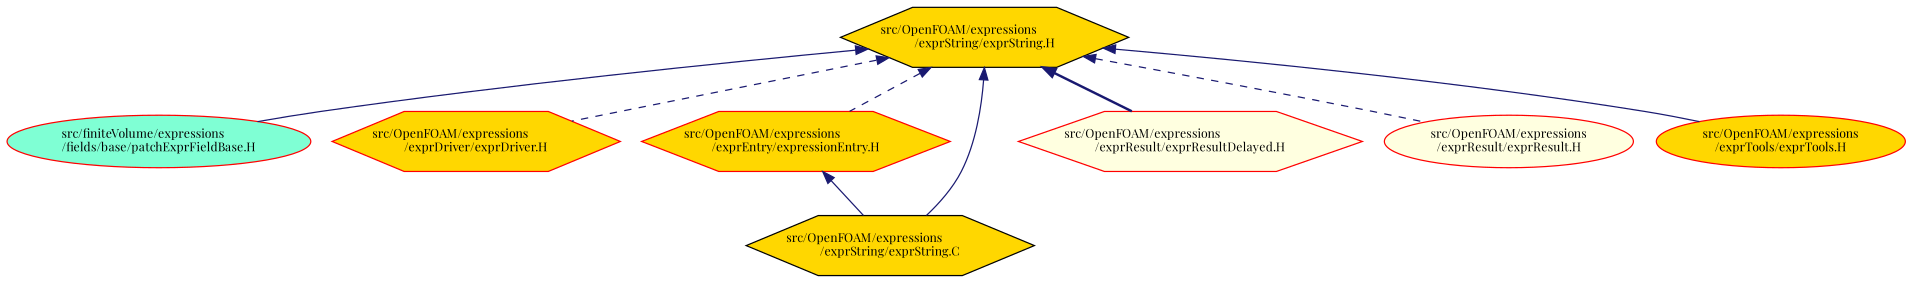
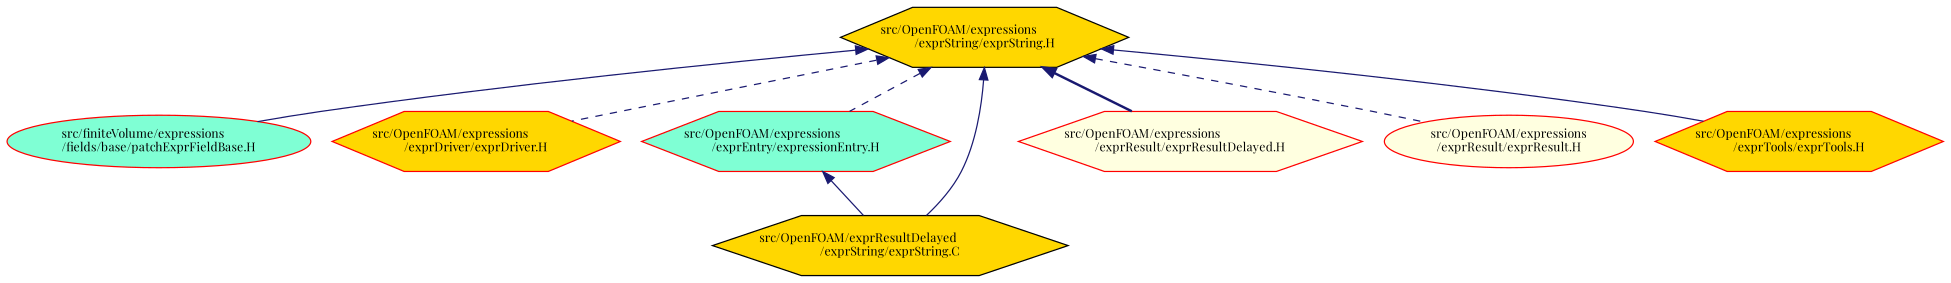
node "src/OpenFOAM/expressions /exprEntry/expressionEntry.H": fillcolor gold -> aquamarine
node "src/OpenFOAM/expressions /exprTools/exprTools.H": shape ellipse -> hexagon
node "src/OpenFOAM/expressions /exprString/exprString.C": label "src/OpenFOAM/expressions /exprString/exprString.C" -> "src/OpenFOAM/exprResultDelayed /exprString/exprString.C"
